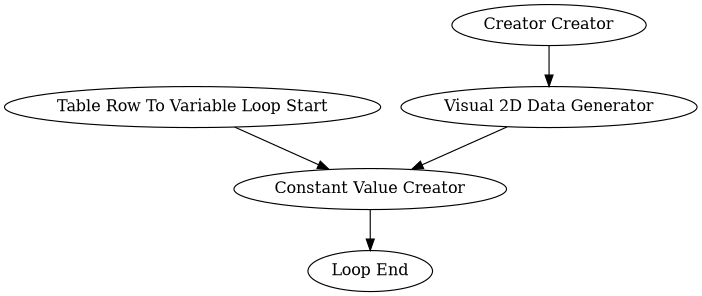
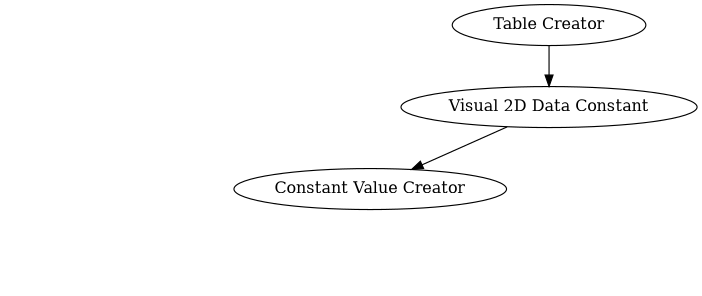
node "Creator Creator": label "Creator Creator" -> "Table Creator"
node "Table Row To Variable Loop Start": removed
node "Visual 2D Data Generator": label "Visual 2D Data Generator" -> "Visual 2D Data Constant"
node "Loop End": removed
